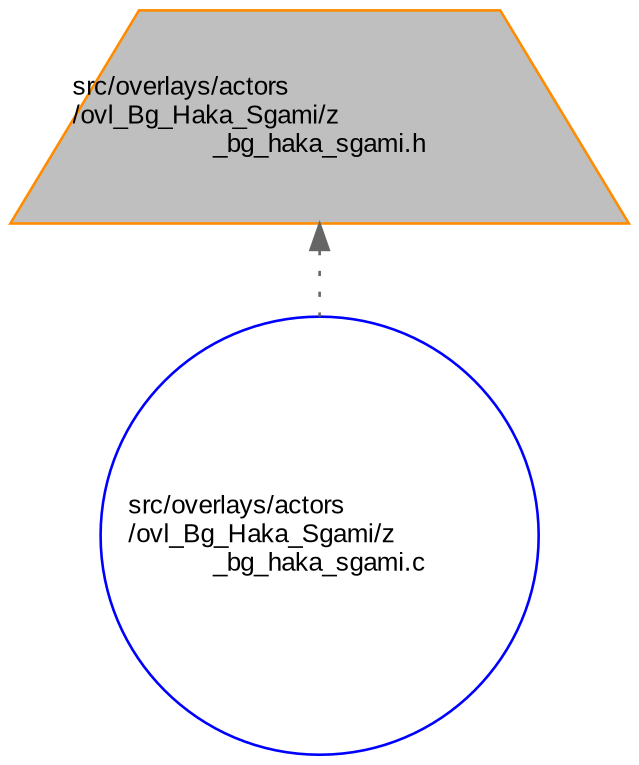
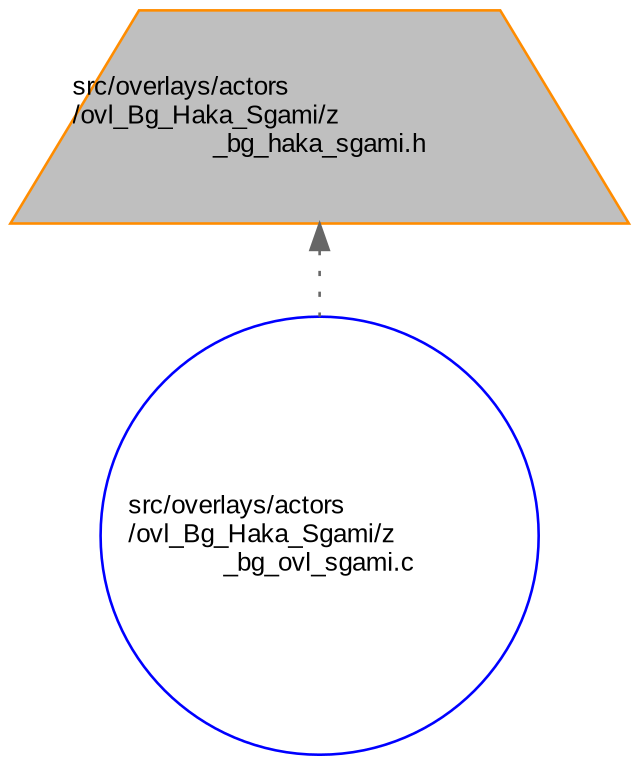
node "src/overlays/actors /ovl_Bg_Haka_Sgami/z _bg_haka_sgami.c": label "src/overlays/actors /ovl_Bg_Haka_Sgami/z _bg_haka_sgami.c" -> "src/overlays/actors /ovl_Bg_Haka_Sgami/z _bg_ovl_sgami.c"
